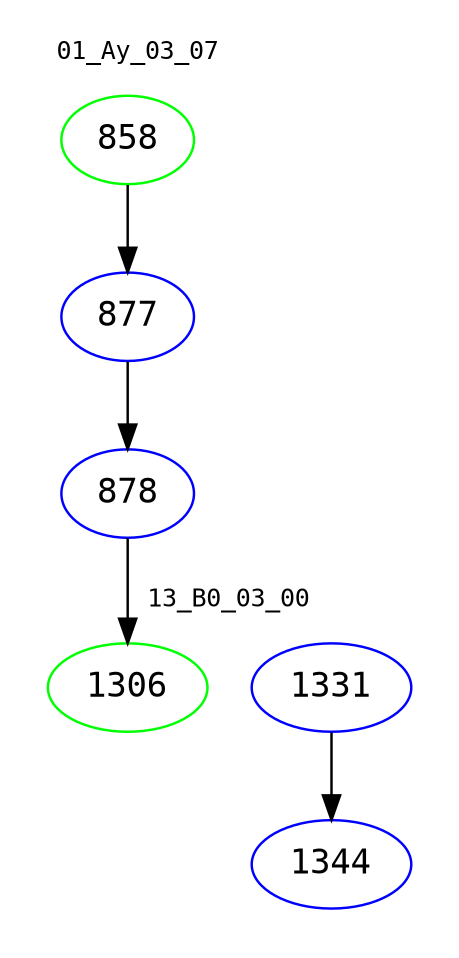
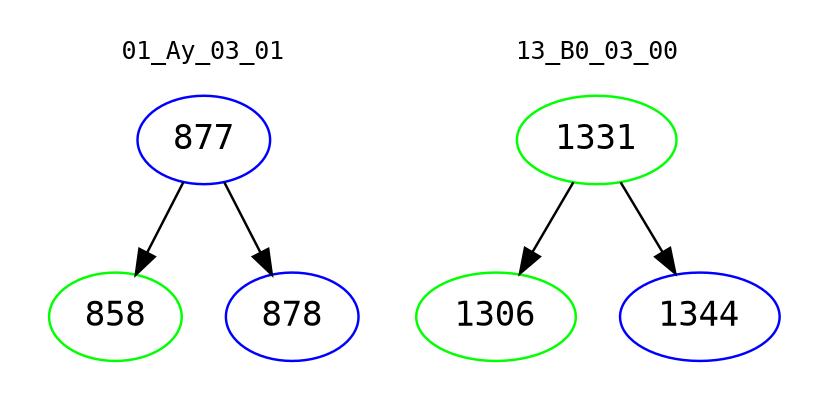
cluster "01_Ay_03_07": label "01_Ay_03_07" -> "01_Ay_03_01"
edge "858" -> "877": reversed
edge "878" -> "1306": now "1331" -> "1306"
node "1331": color blue -> green
